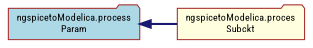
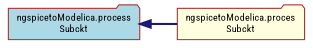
node "ngspicetoModelica.process Param": label "ngspicetoModelica.process Param" -> "ngspicetoModelica.process Subckt"
